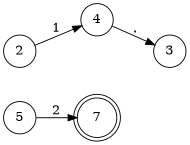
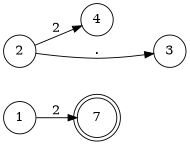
edge "2" -> "4": label "1" -> "2"
edge "4" -> "3": now "2" -> "3"
node "5": label "5" -> "1"
